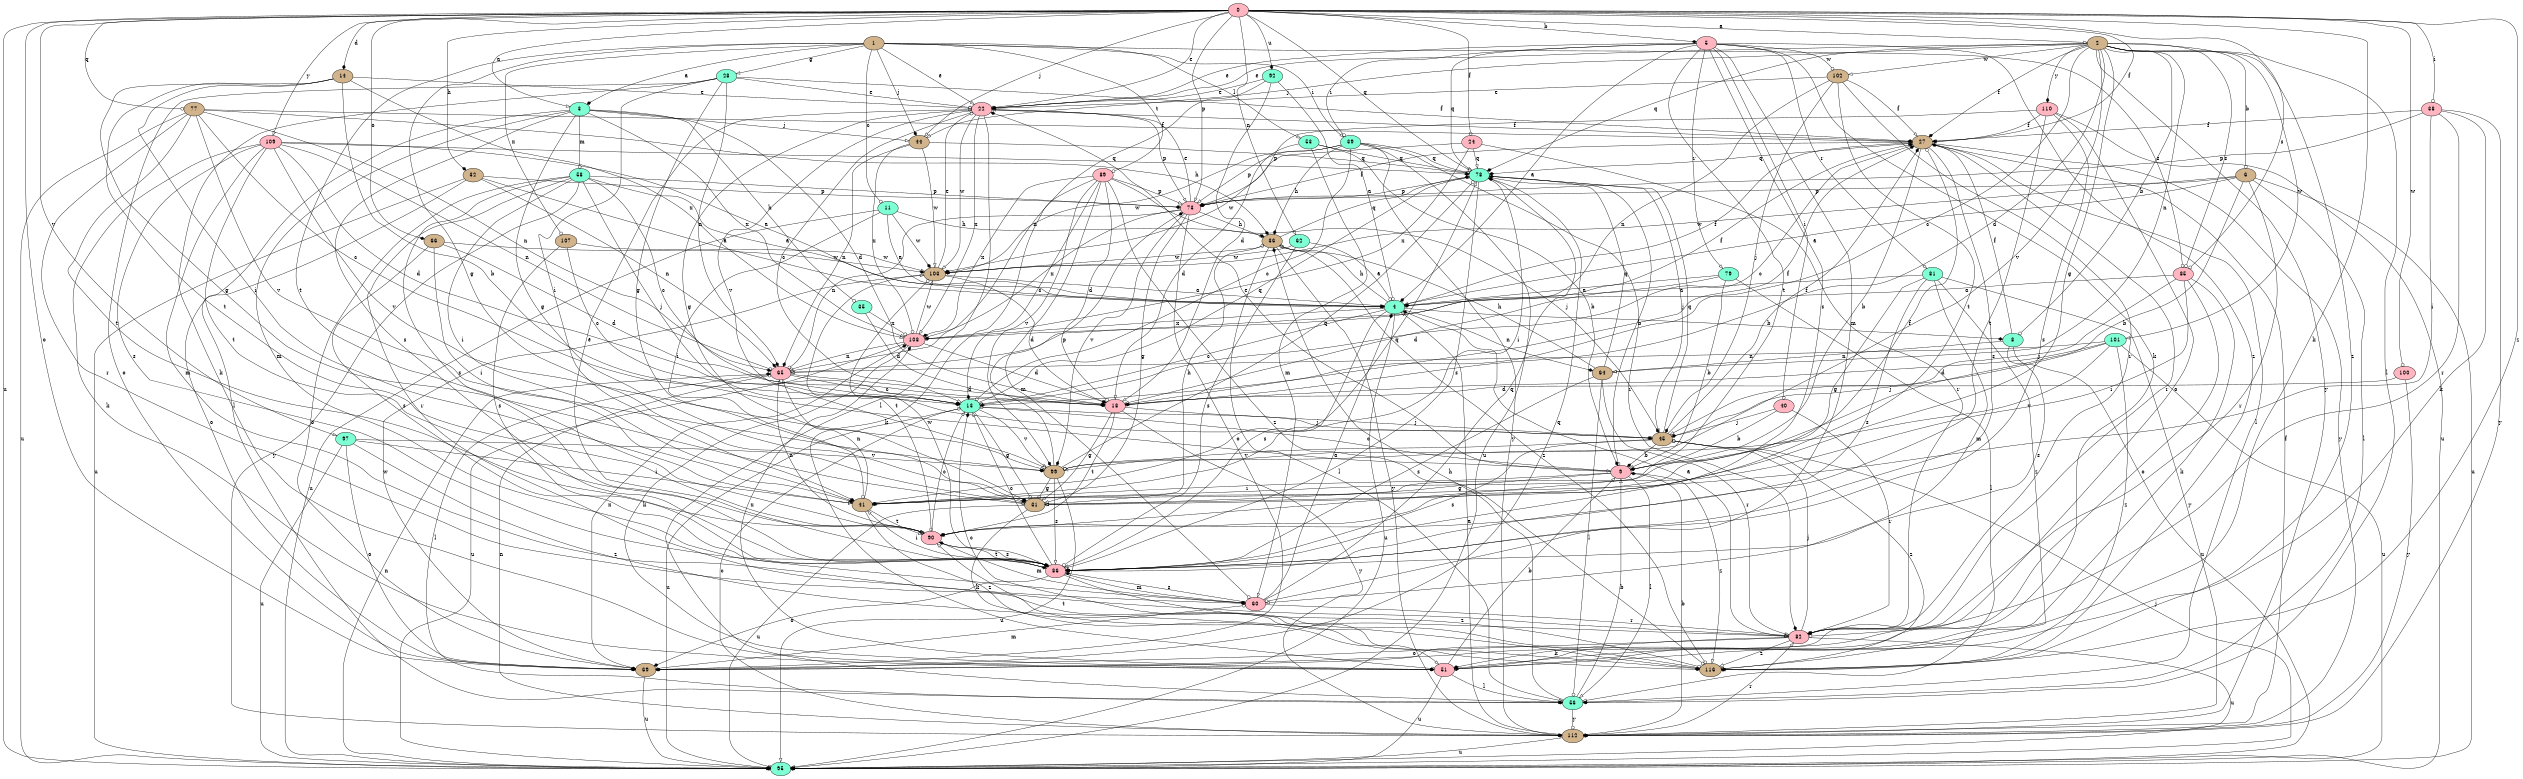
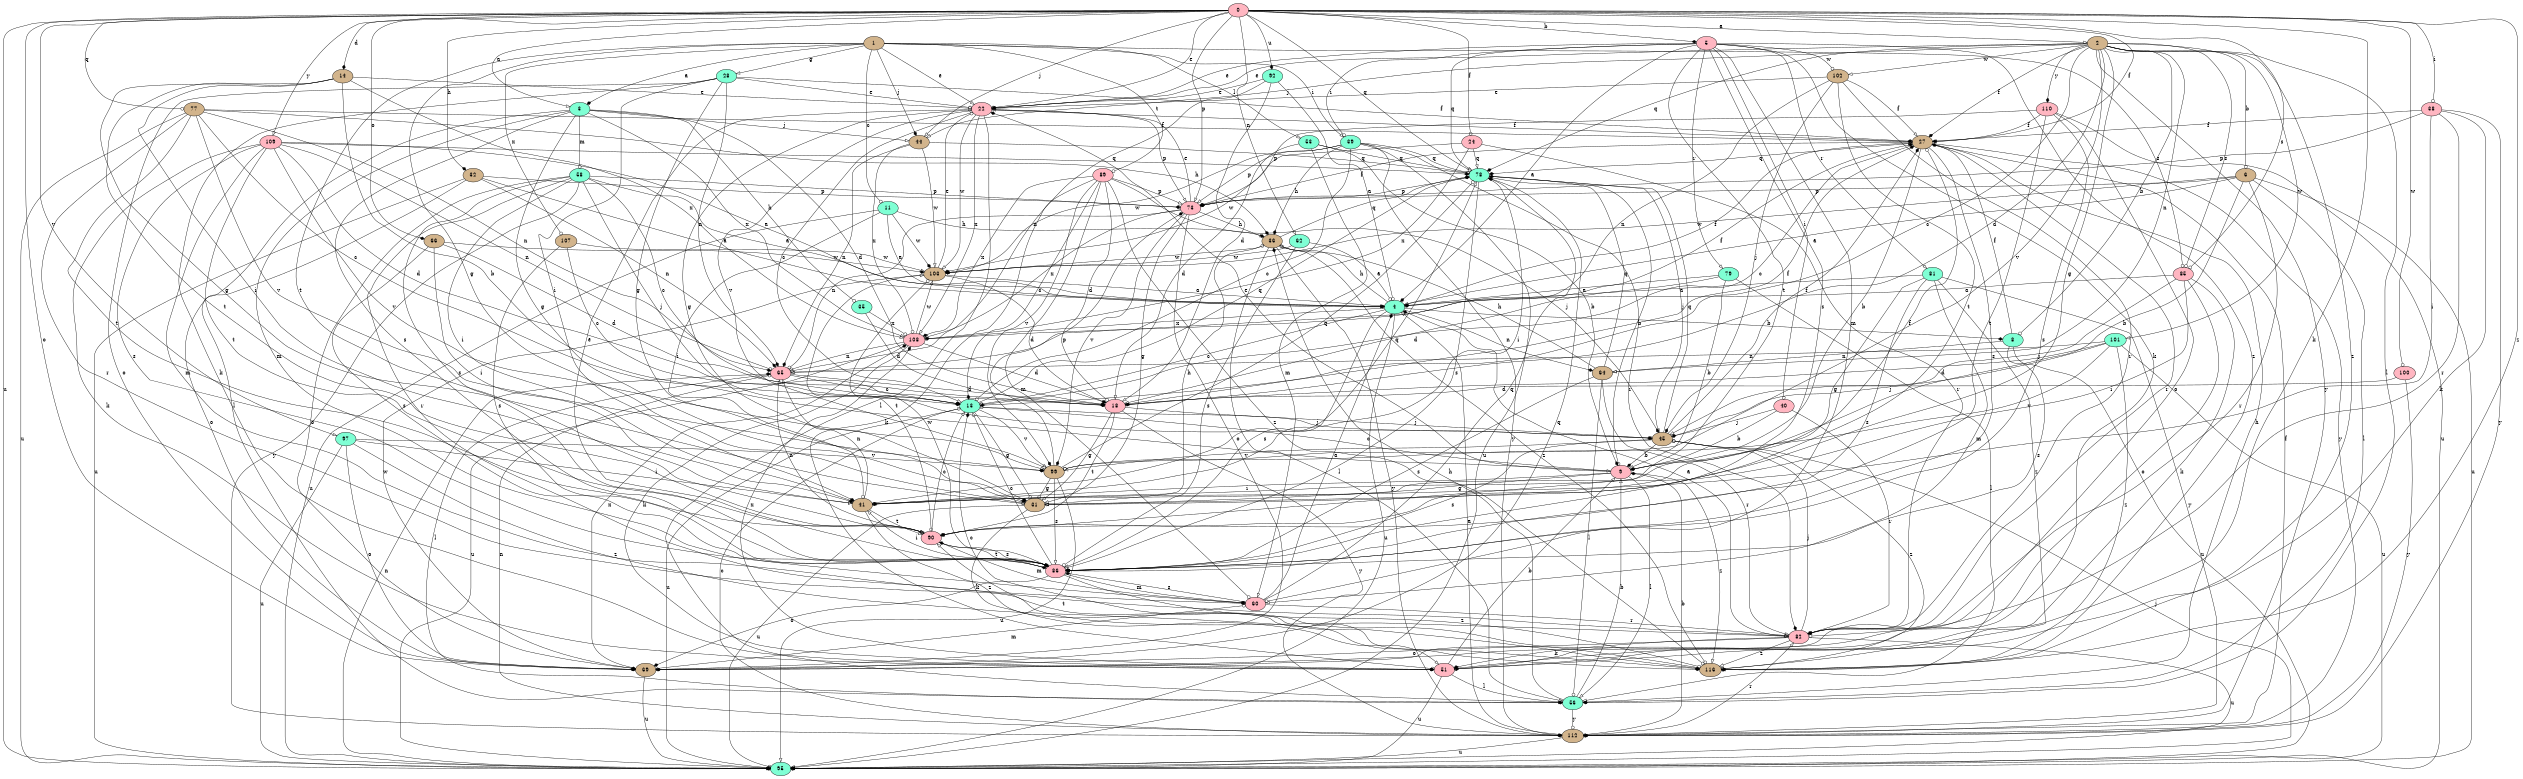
edge "13" -> "78": arrowhead odot -> diamond
edge "27" -> "56": label "l" -> "h"
